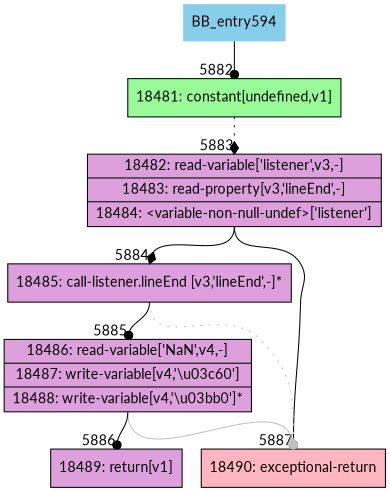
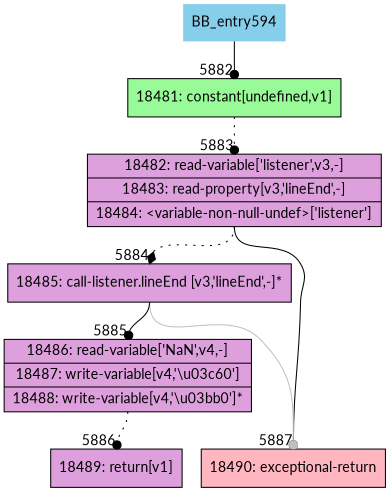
edge "18481: constant[undefined,v1]" -> "18482: read-variable['listener',v3,-]": arrowhead diamond -> dot
edge "18482: read-variable['listener',v3,-]" -> "18485: call-listener.lineEnd [v3,'lineEnd',-]*": style solid -> dotted
edge "18485: call-listener.lineEnd [v3,'lineEnd',-]*" -> "18490: exceptional-return": style dotted -> solid
edge "18486: read-variable['NaN',v4,-]" -> "18489: return[v1]": style solid -> dotted
edge "18486: read-variable['NaN',v4,-]" -> "18490: exceptional-return": removed
